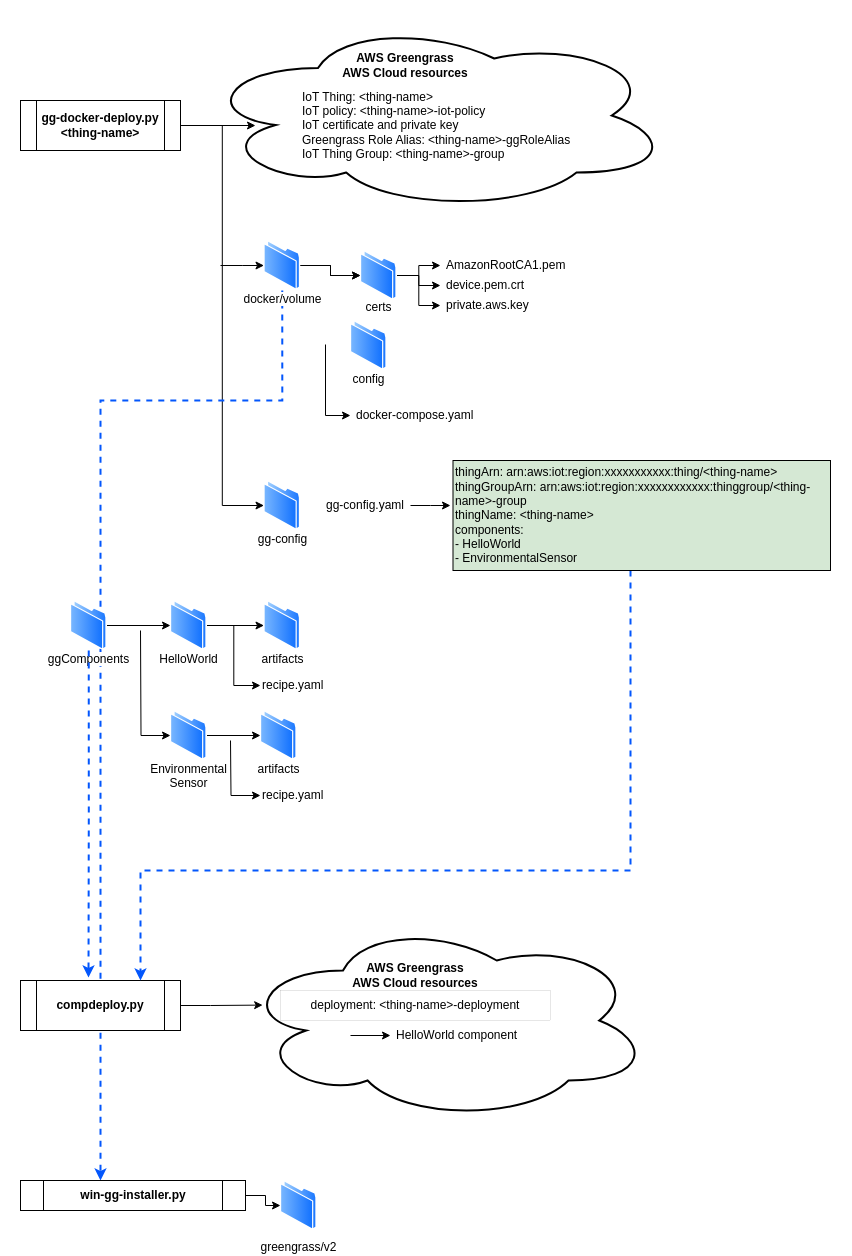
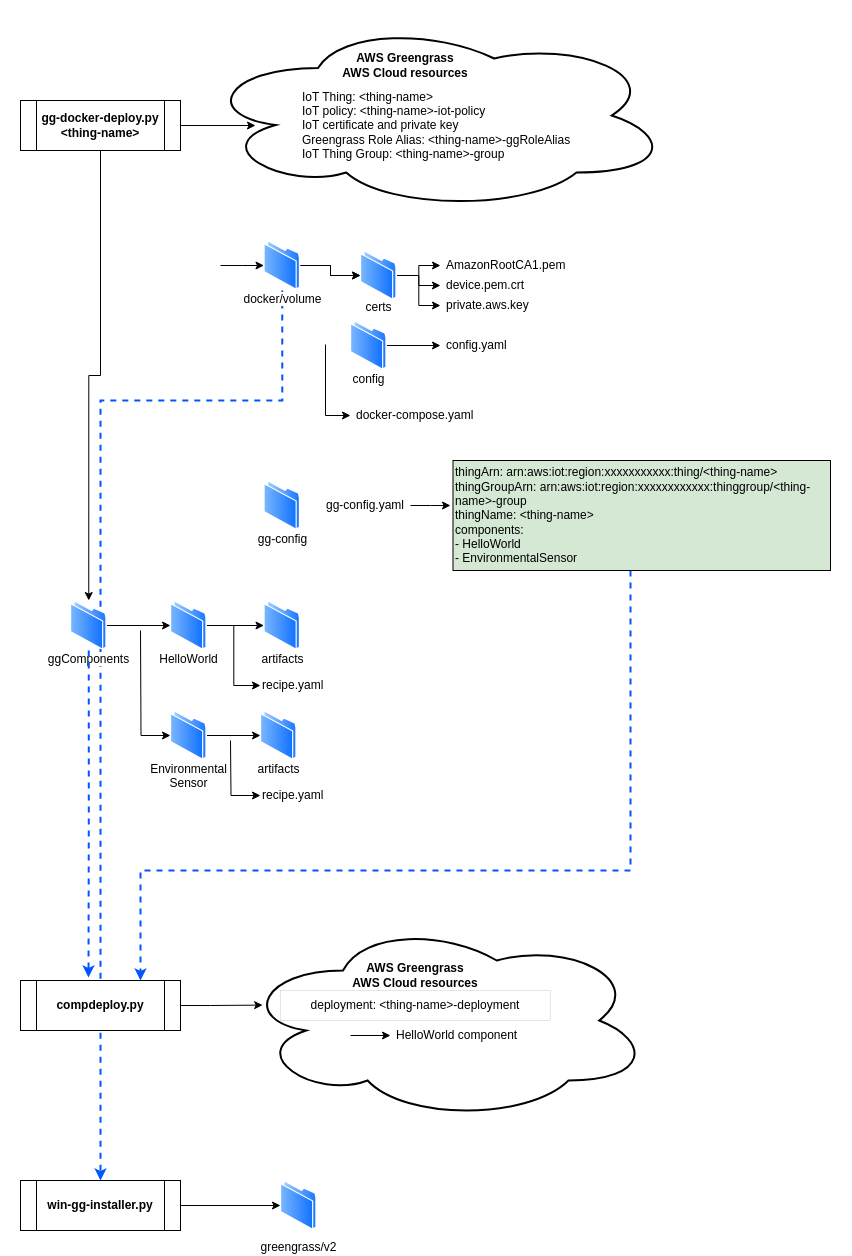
edge "gg-docker-deploy.py <thing-name>" -> "gg-config": now "gg-docker-deploy.py <thing-name>" -> "ggComponents"
edge "config" -> "config.yaml": added
node "config.yaml": added
node "win-gg-installer.py": size 225x30 -> 160x50
